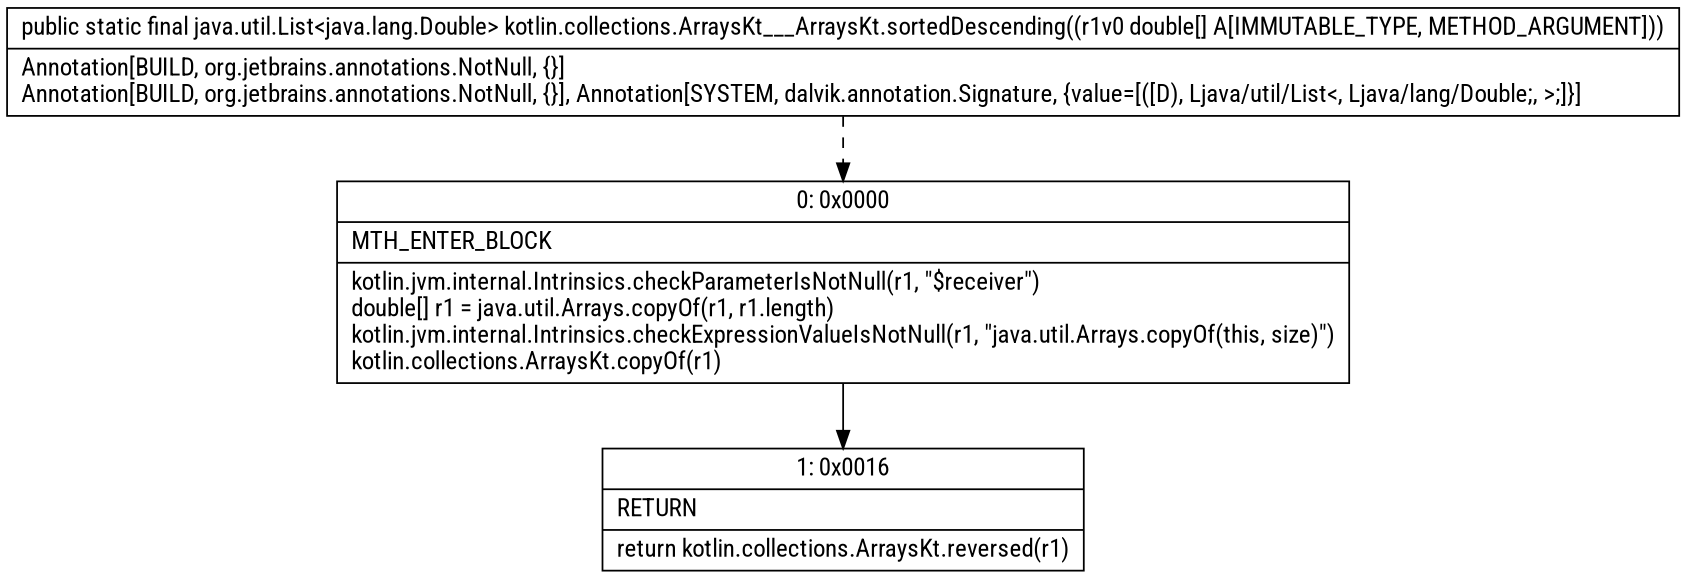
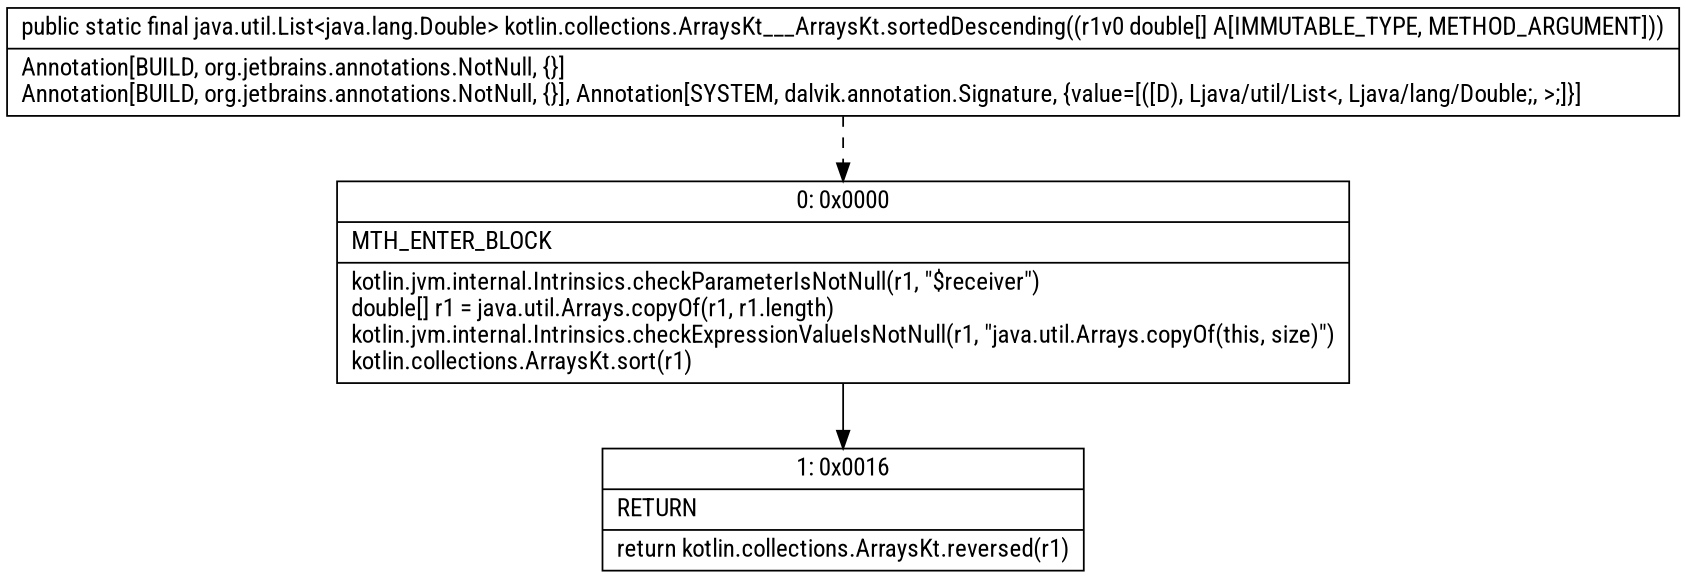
node "0: 0x0000": text "kotlin.collections.ArraysKt.copyOf(r1)" -> "kotlin.collections.ArraysKt.sort(r1)"
